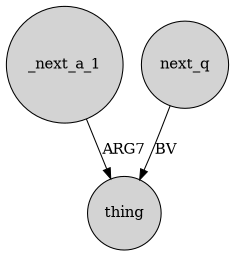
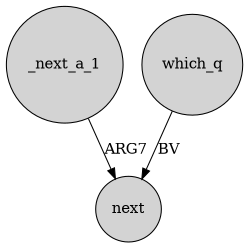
node "next_q": label "next_q" -> "which_q"
node "thing": label "thing" -> "next"
